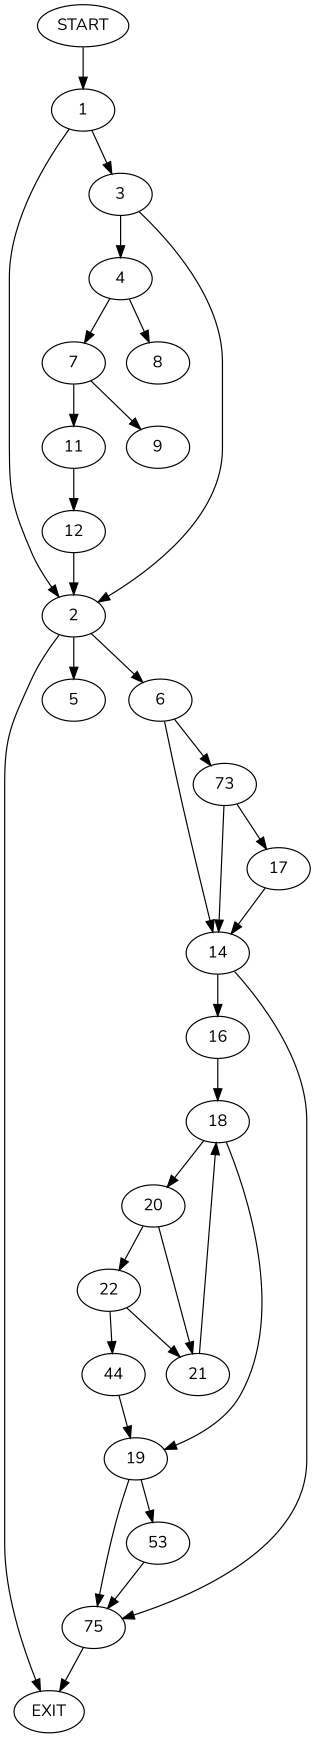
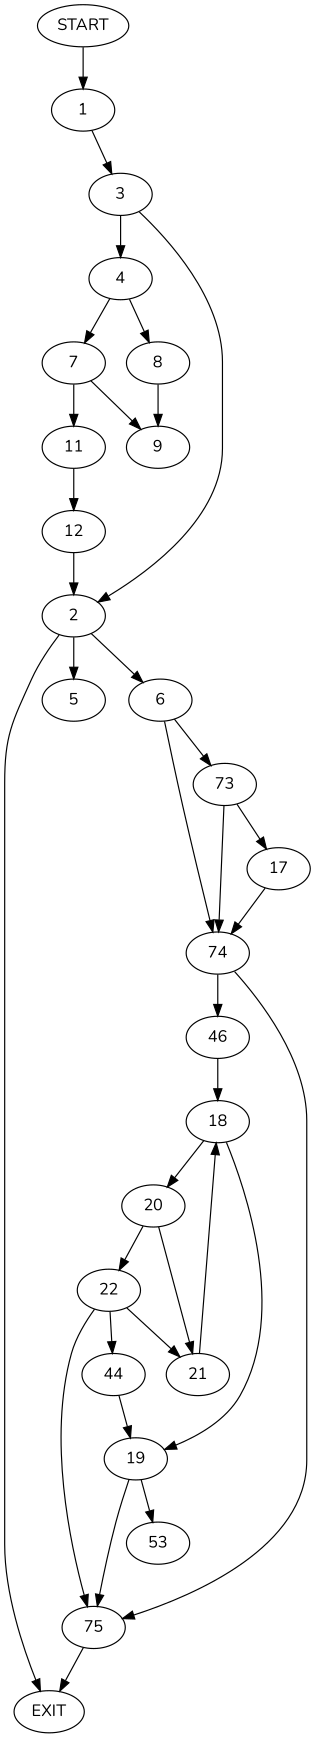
edge "1" -> "2": removed
edge "8" -> "9": added
node "14": label "14" -> "74"
node "16": label "16" -> "46"
edge "53" -> "75": now "22" -> "75"
